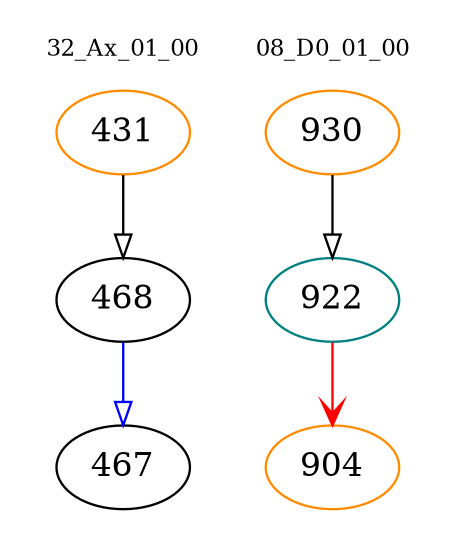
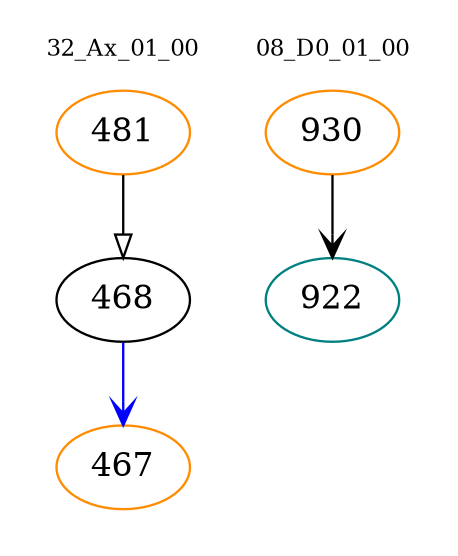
node "431": label "431" -> "481"
edge "930" -> "922": arrowhead onormal -> vee
edge "468" -> "467": arrowhead onormal -> vee
node "467": color black -> darkorange
node "904": removed
